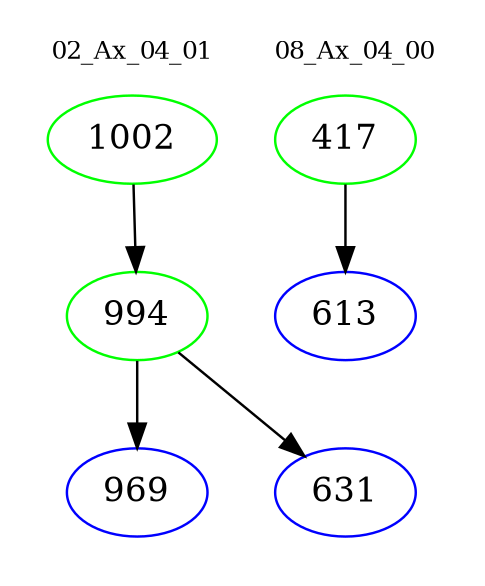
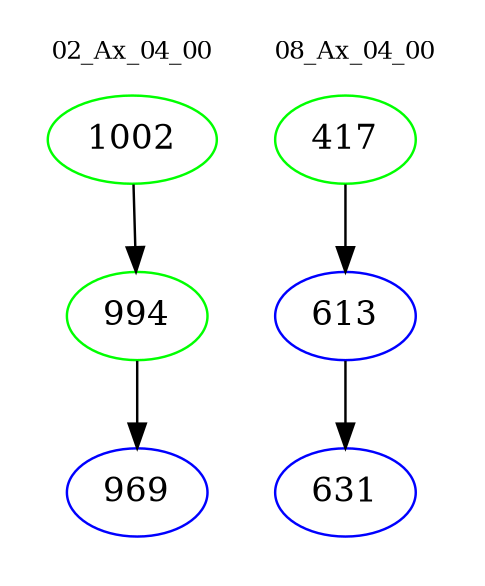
cluster "02_Ax_04_01": label "02_Ax_04_01" -> "02_Ax_04_00"
edge "994" -> "631": now "613" -> "631"
